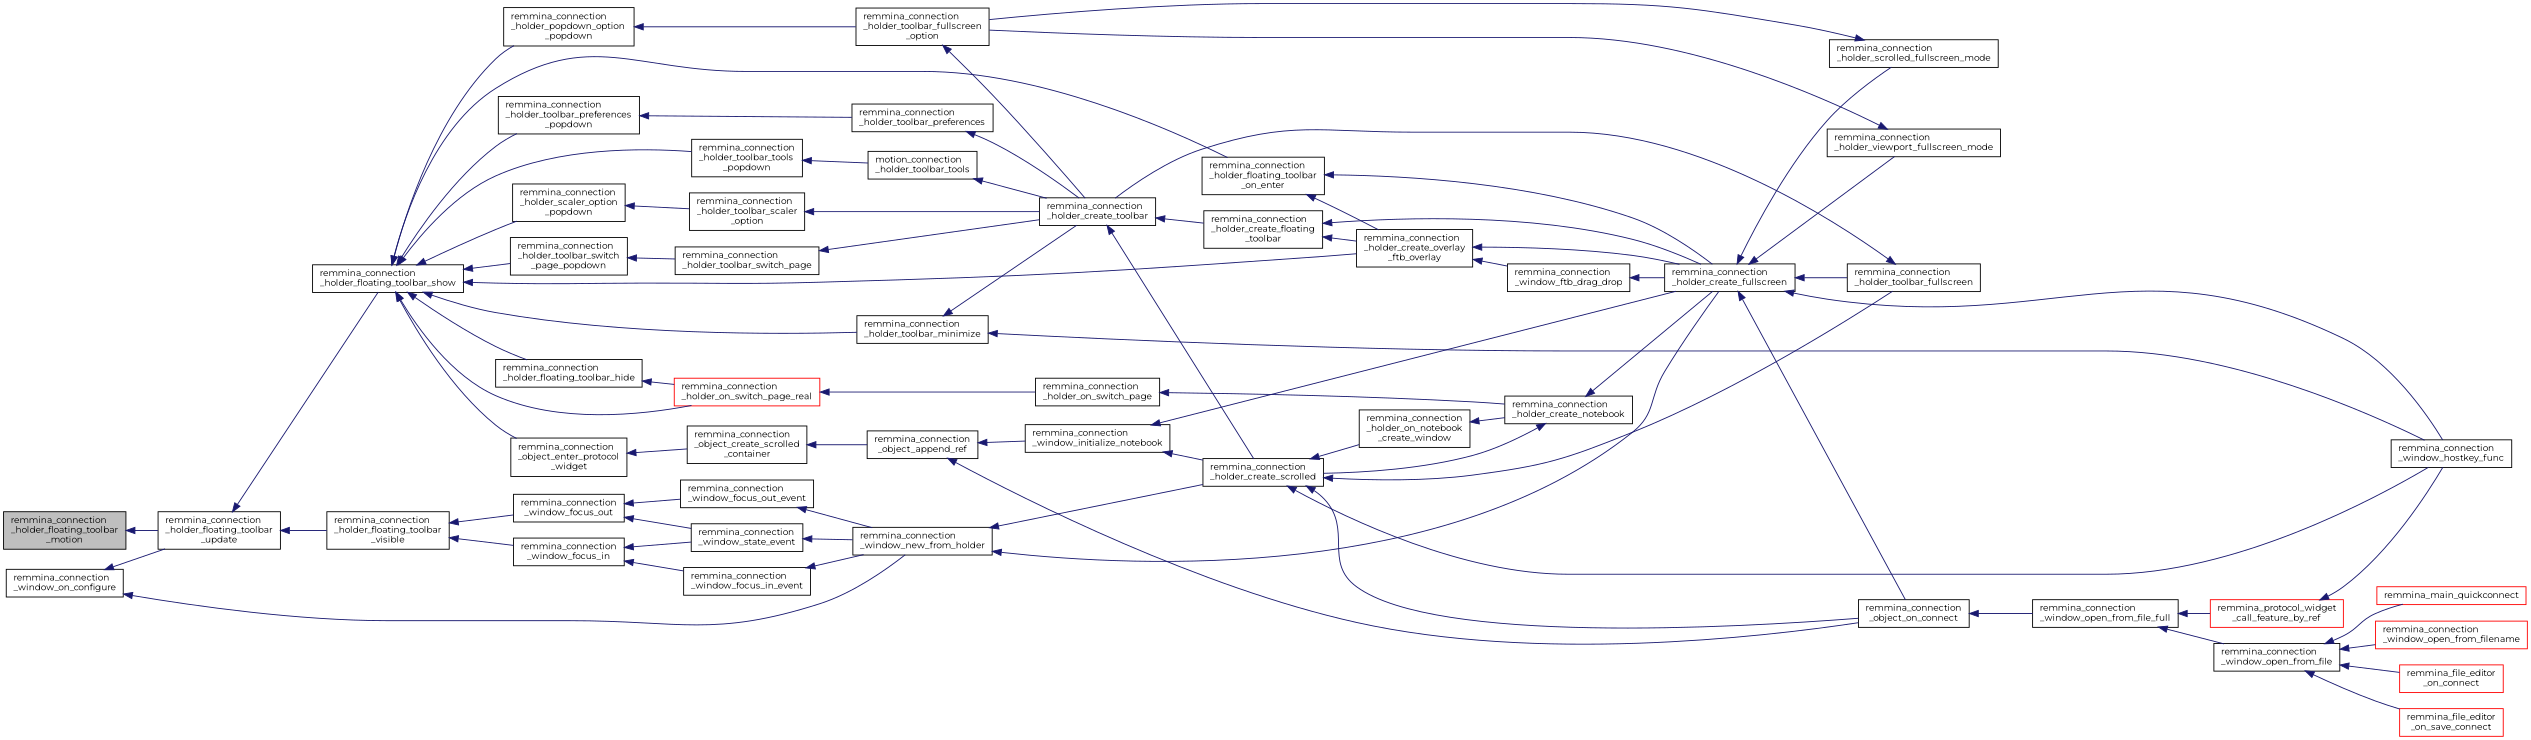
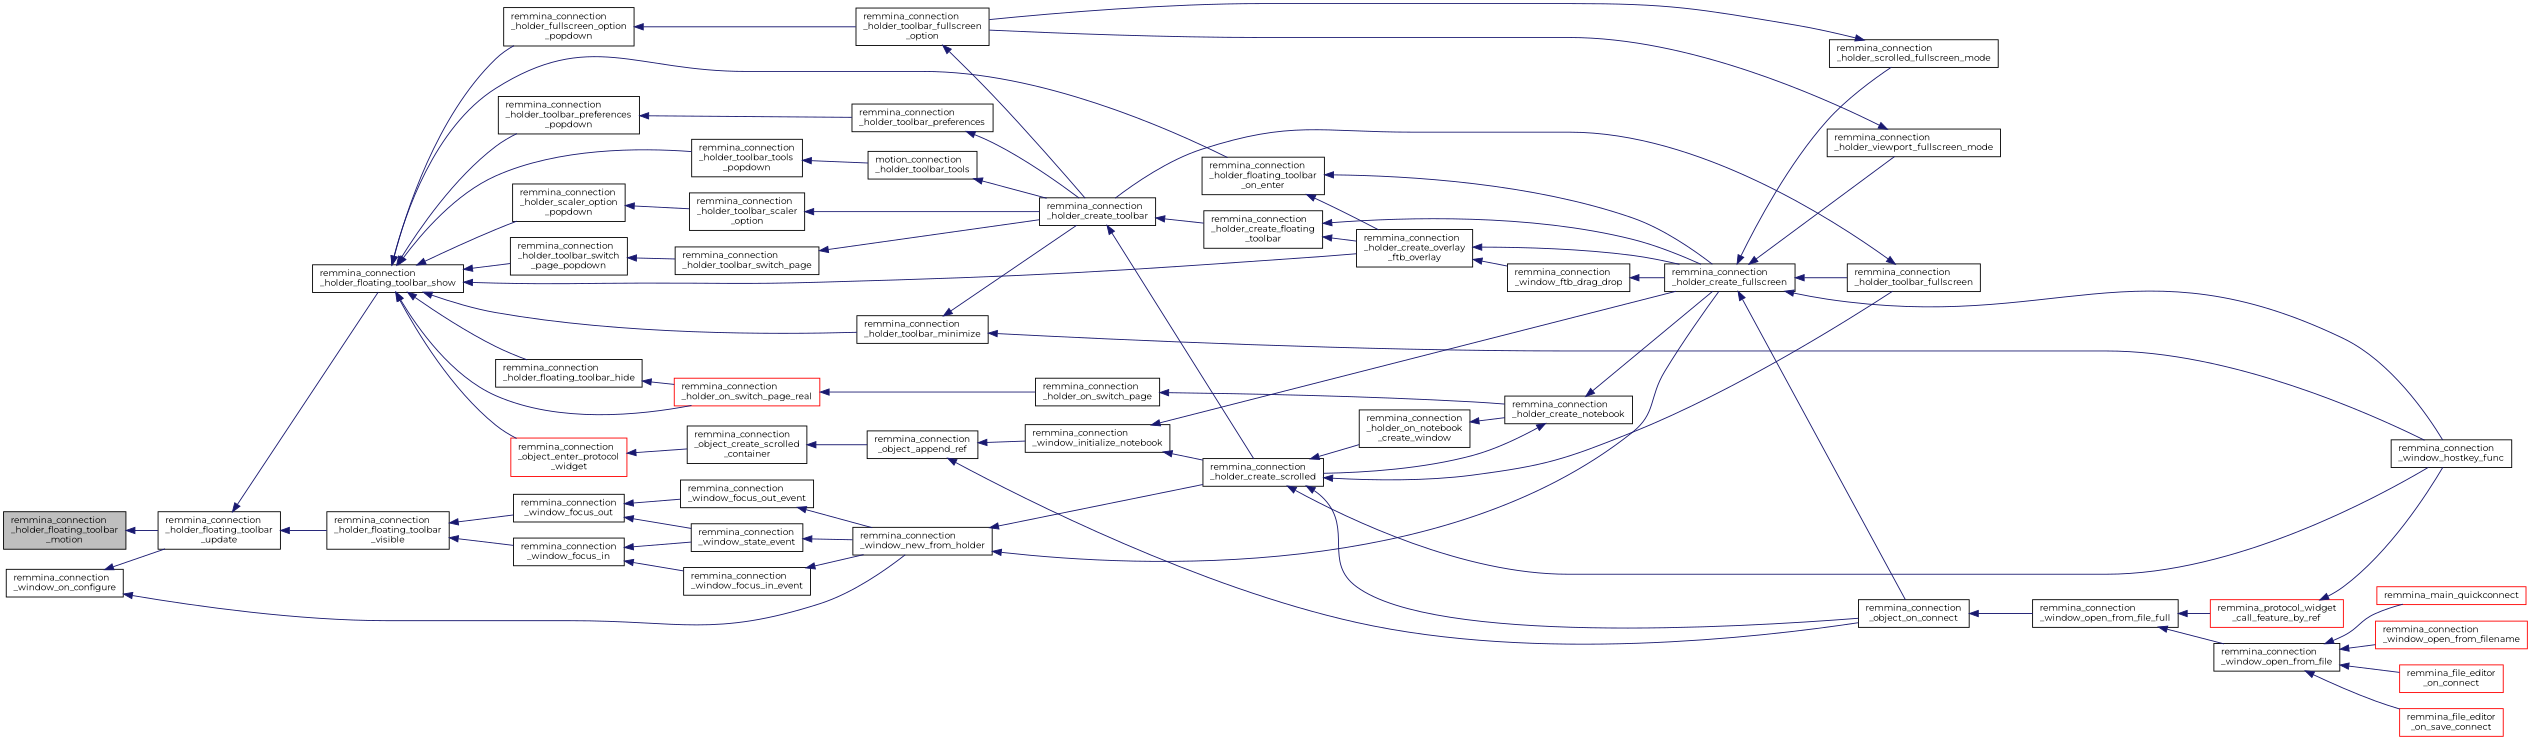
node "remmina_connection _holder_popdown_option _popdown": label "remmina_connection _holder_popdown_option _popdown" -> "remmina_connection _holder_fullscreen_option _popdown"
node "remmina_connection _object_enter_protocol _widget": color black -> red
